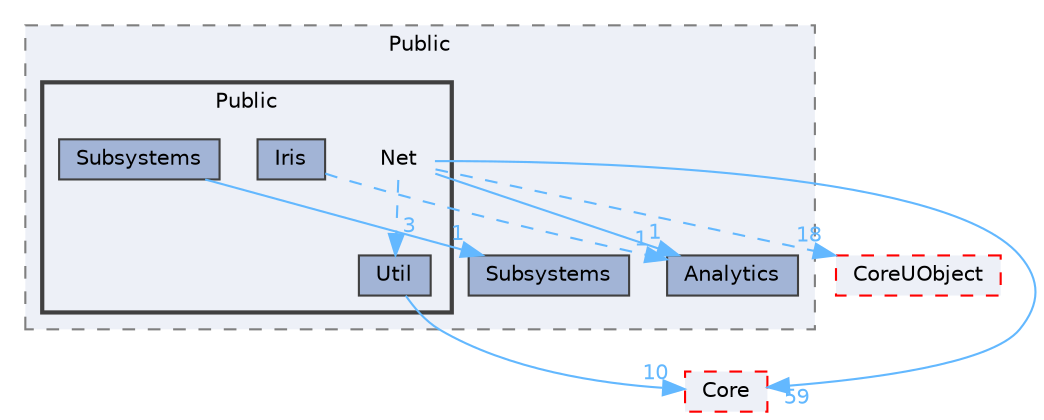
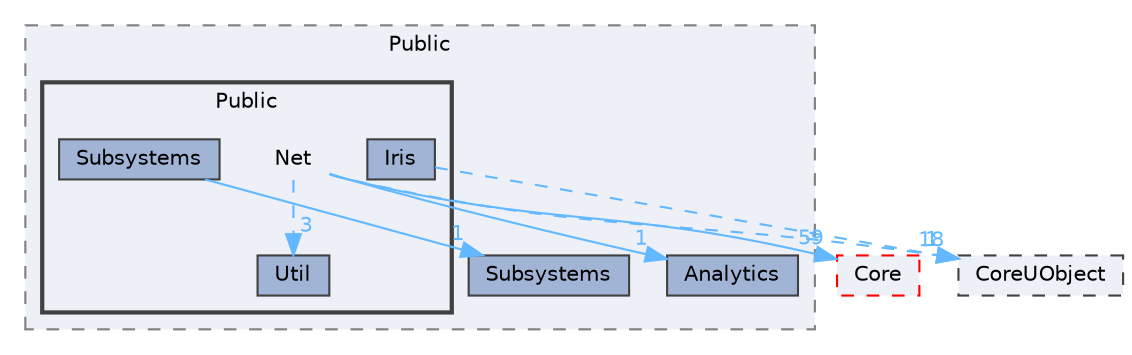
edge "Iris" -> "Analytics": now "Iris" -> "CoreUObject"
node "CoreUObject": color red -> grey25
edge "Util" -> "Core": removed
